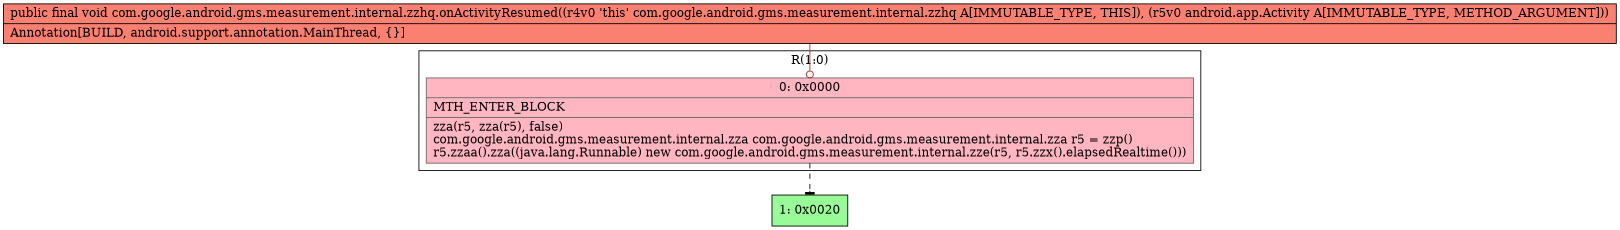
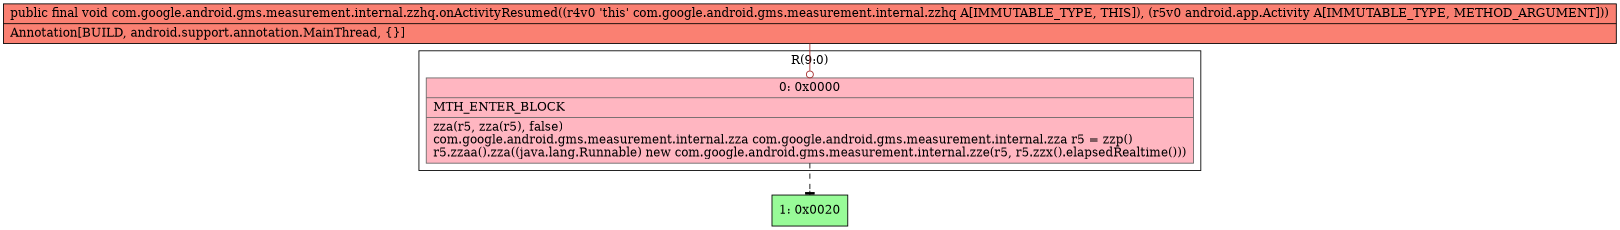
cluster "R(1:0)": label "R(1:0)" -> "R(9:0)"
